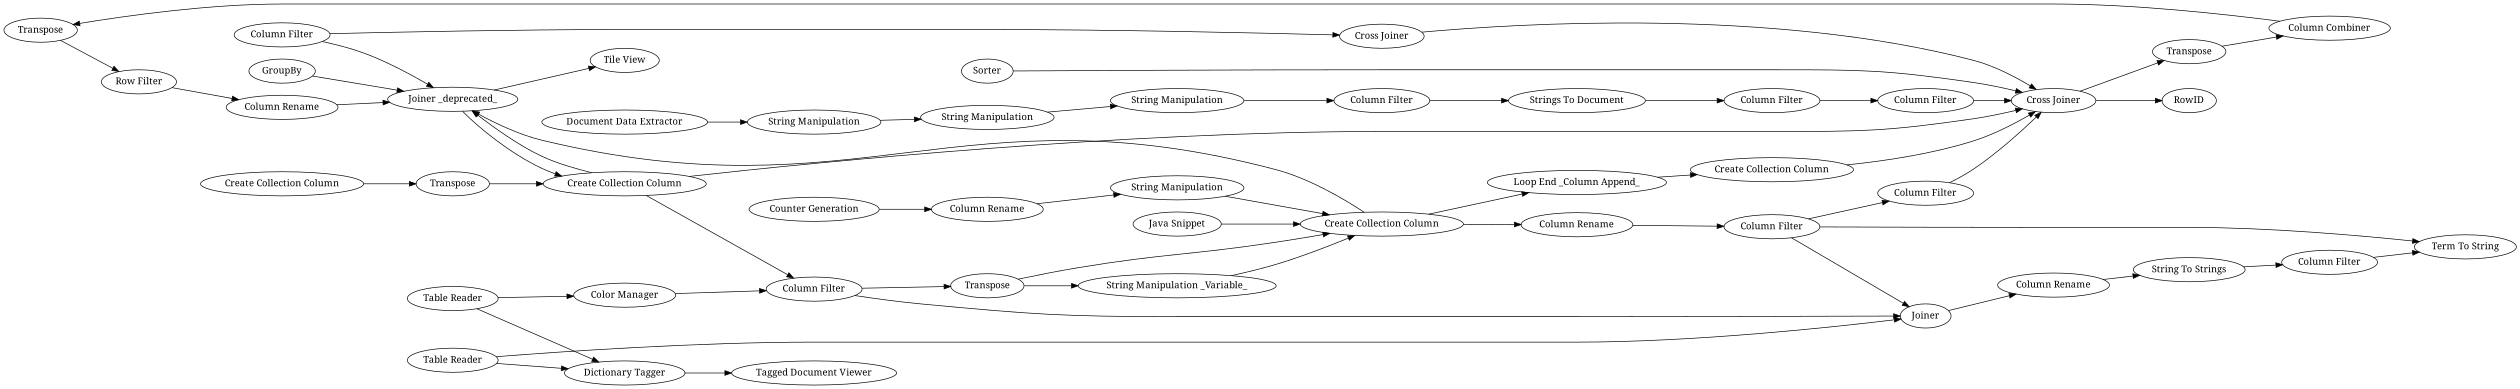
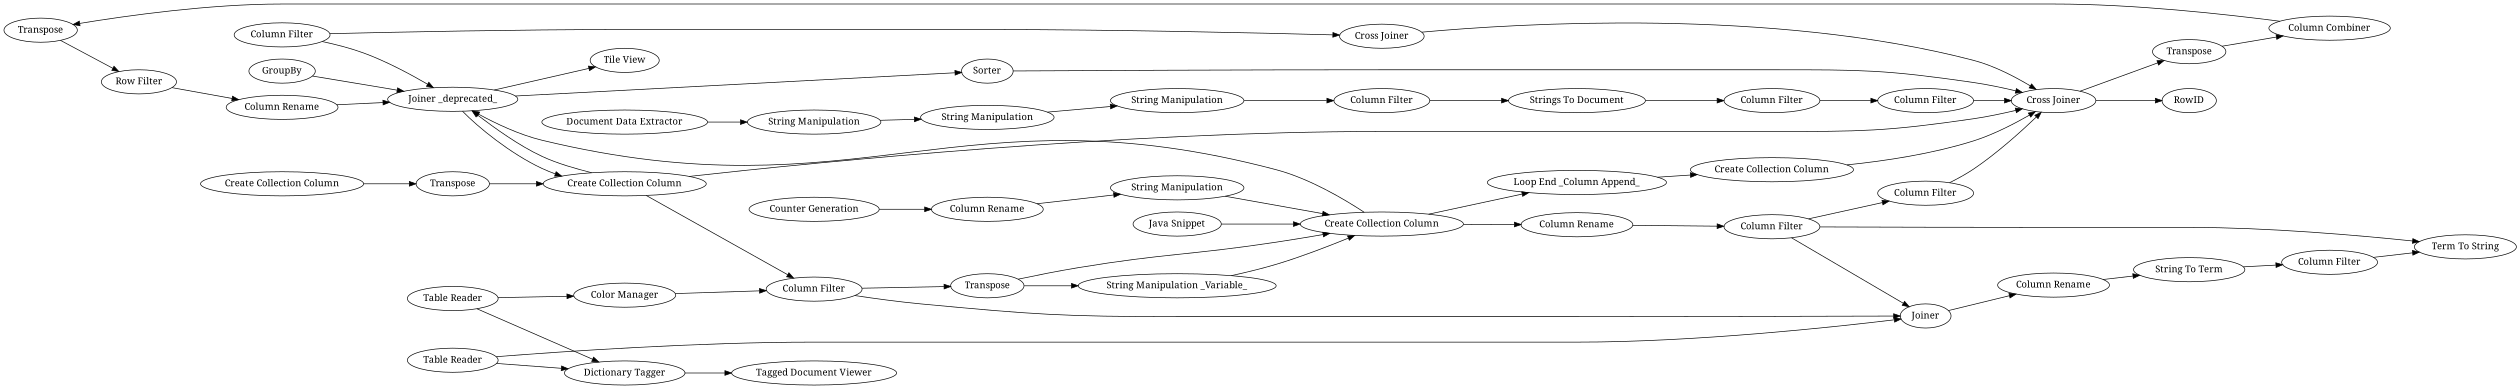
edge "Joiner _deprecated_" -> "Sorter": added
node "String To Strings": label "String To Strings" -> "String To Term"
